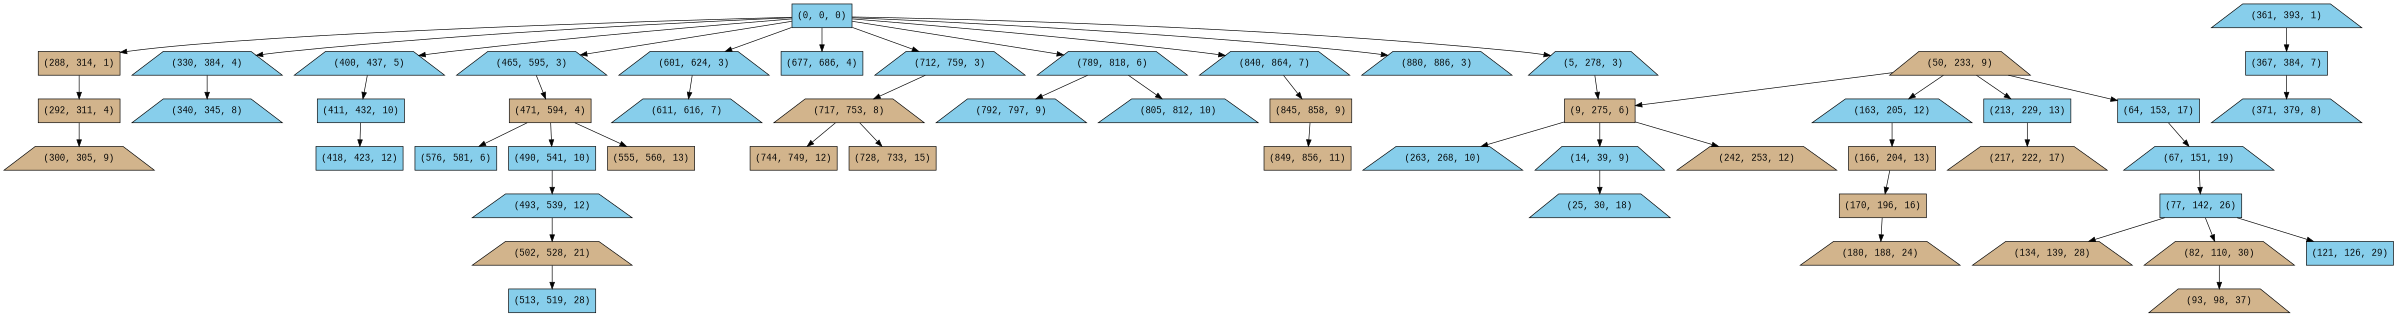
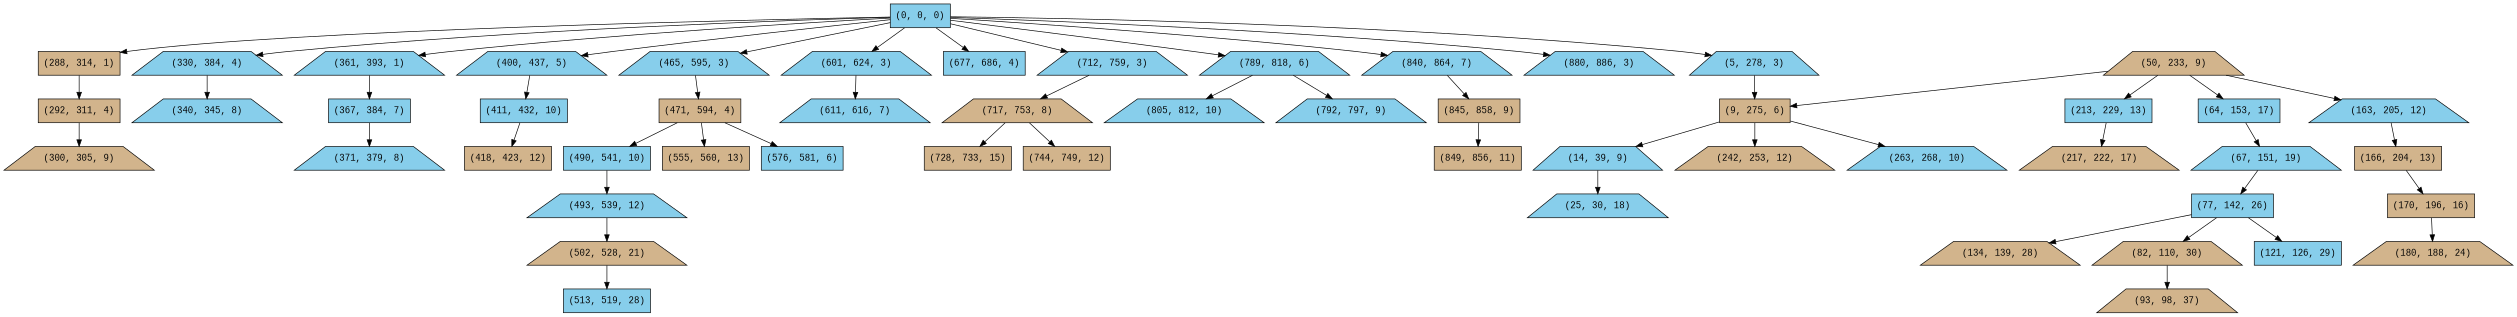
edge "(0, 0, 0)" -> "(361, 393, 1)": added
node "(418, 423, 12)": fillcolor skyblue -> tan
